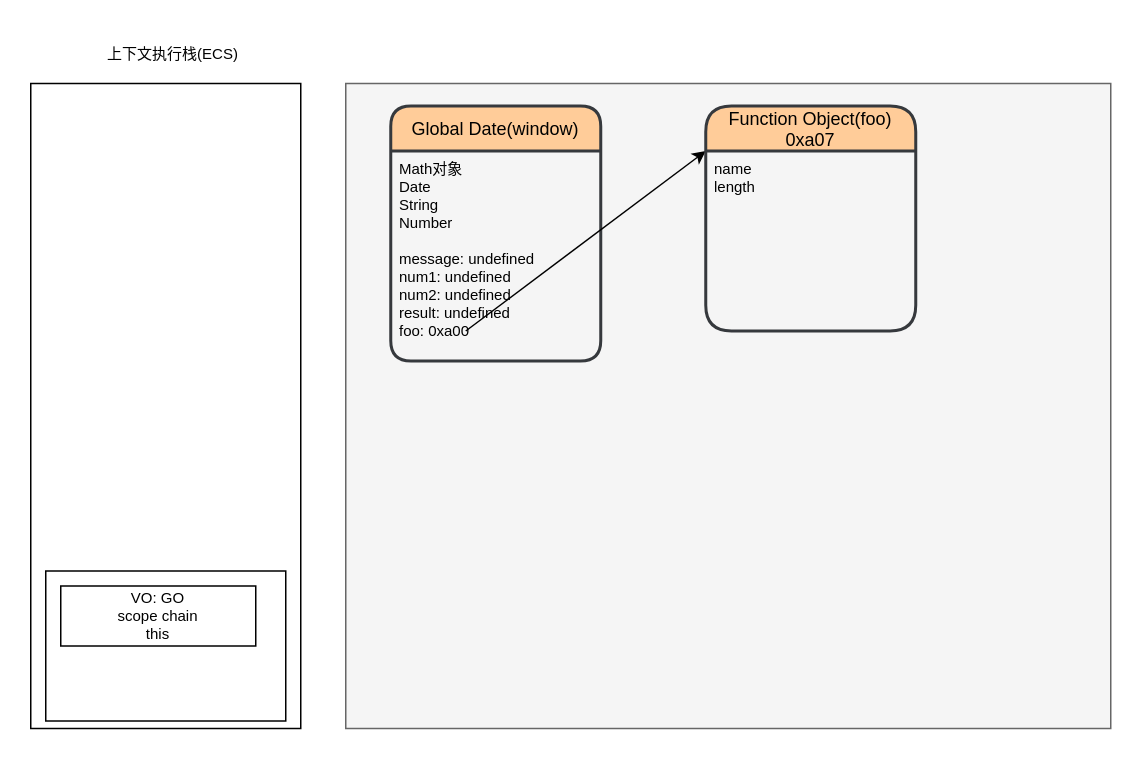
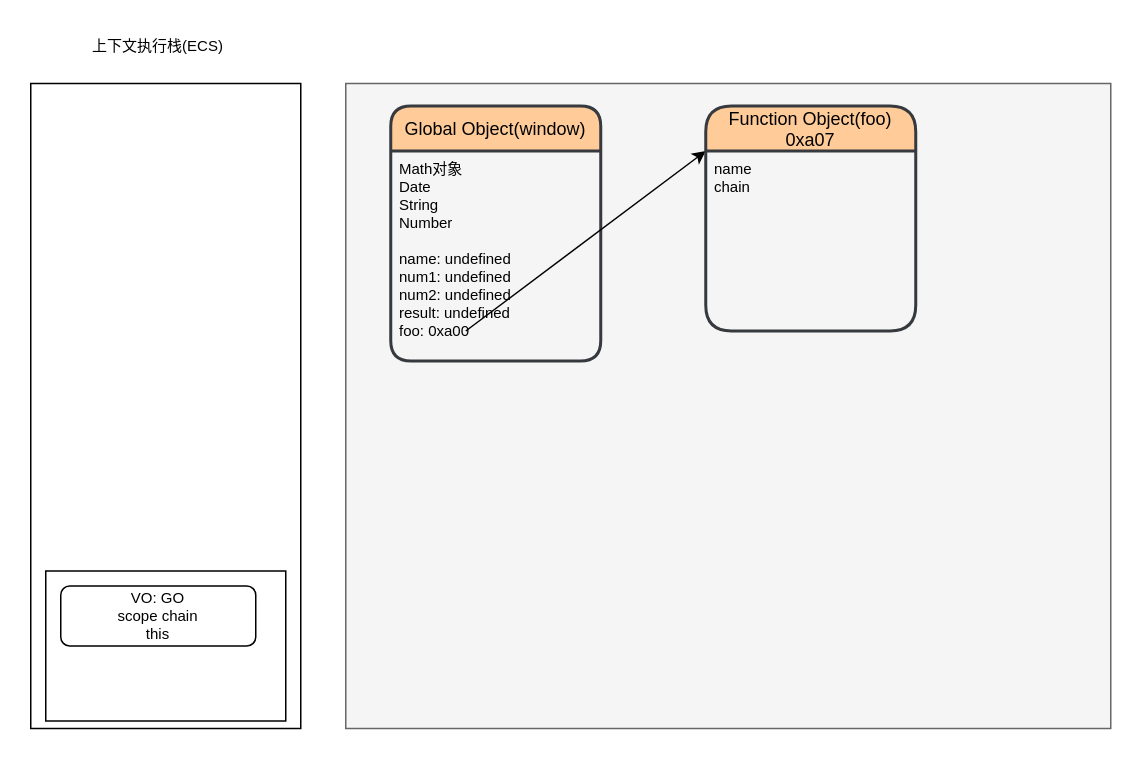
node "上下文执行栈(ECS)": moved (173, 53) -> (158, 46)
node "Global Date(window)": label "Global Date(window)" -> "Global Object(window)"
node "Math对象 Date String Number message: undefined num1: undefined num2: undefined result: undefined foo: 0xa00": label "Math对象 Date String Number message: undefined num1: undefined num2: undefined result: undefined foo: 0xa00" -> "Math对象 Date String Number name: undefined num1: undefined num2: undefined result: undefined foo: 0xa00"
node "name length": label "name length" -> "name chain"
node "VO: GO scope chain this": shape rectangle -> rounded rectangle
